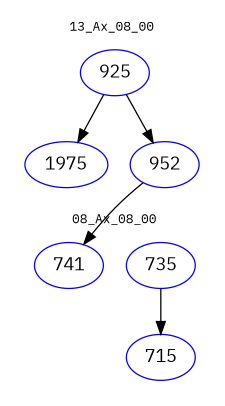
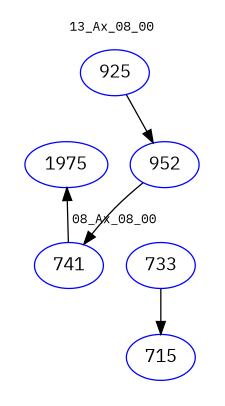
edge "925" -> "1975": now "741" -> "1975"
node "735": label "735" -> "733"
